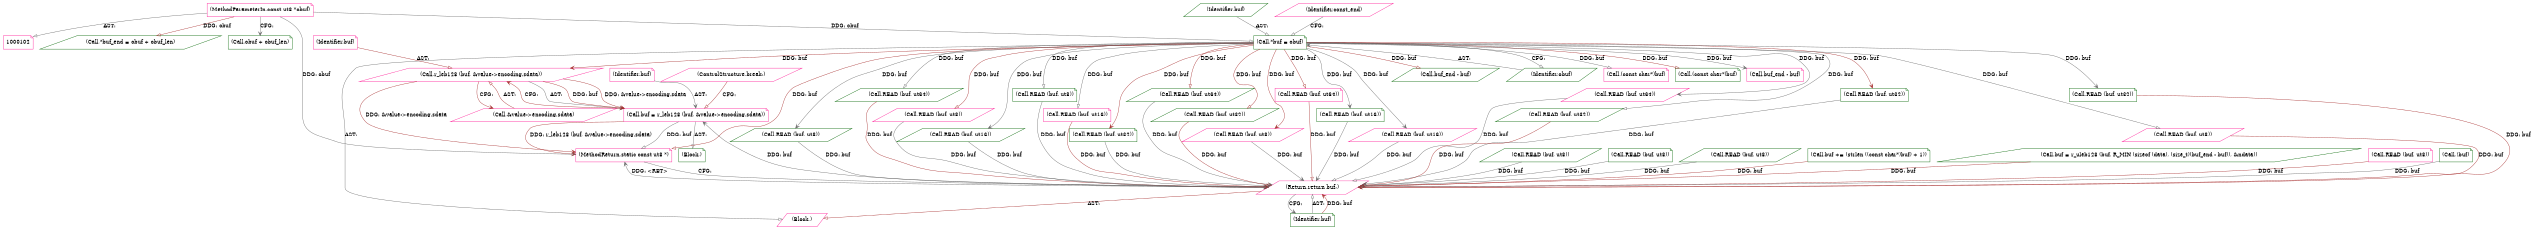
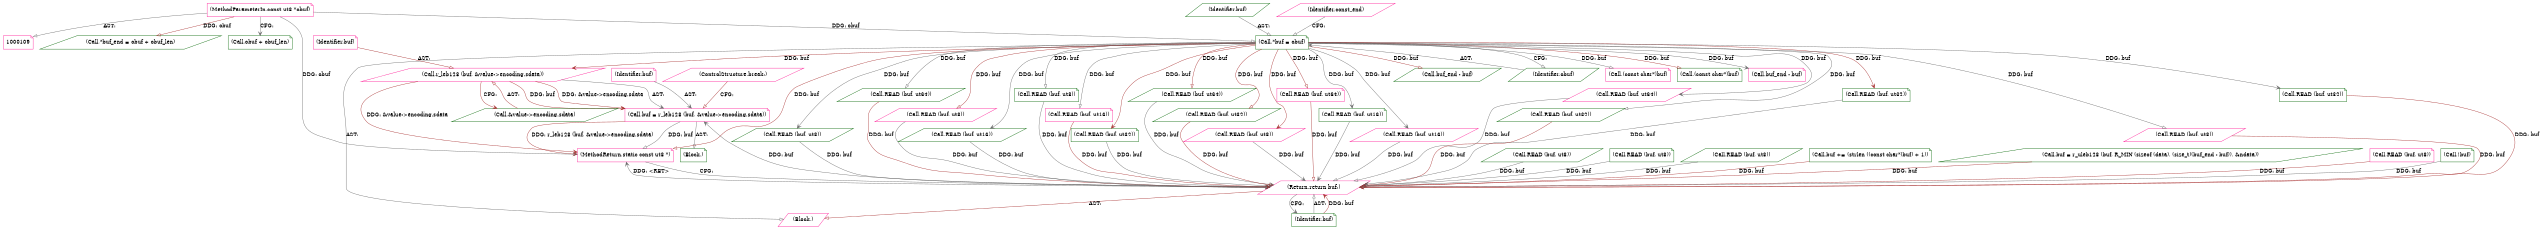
node "1000102": label "1000102" -> "1000109"
edge "(Call,buf = r_leb128 (buf, &value->encoding.sdata))" -> "(Call,r_leb128 (buf, &value->encoding.sdata))": removed, label "CFG:"
node "(Call,&value->encoding.sdata)": color deeppink -> darkgreen
